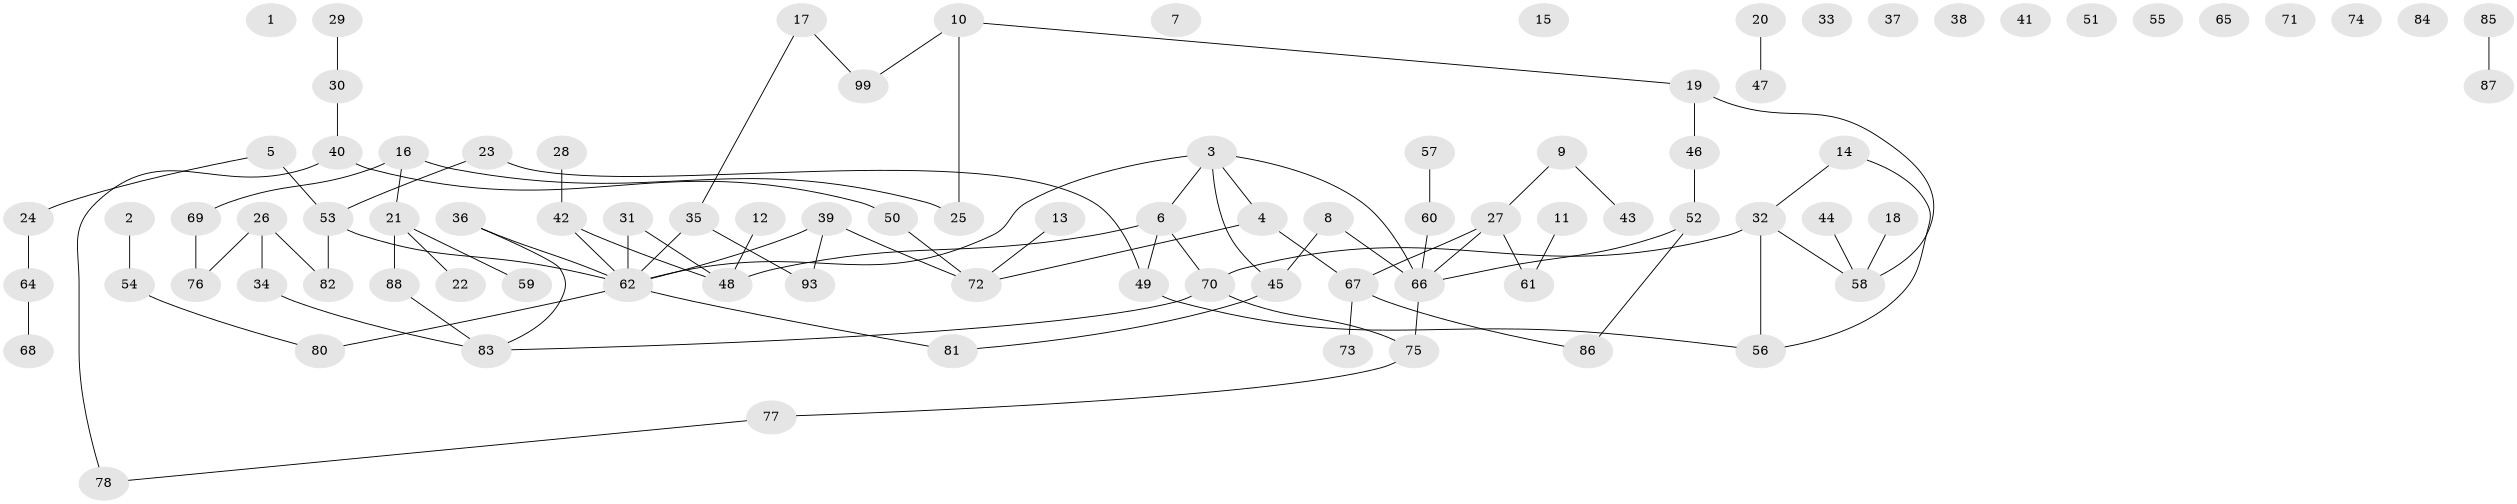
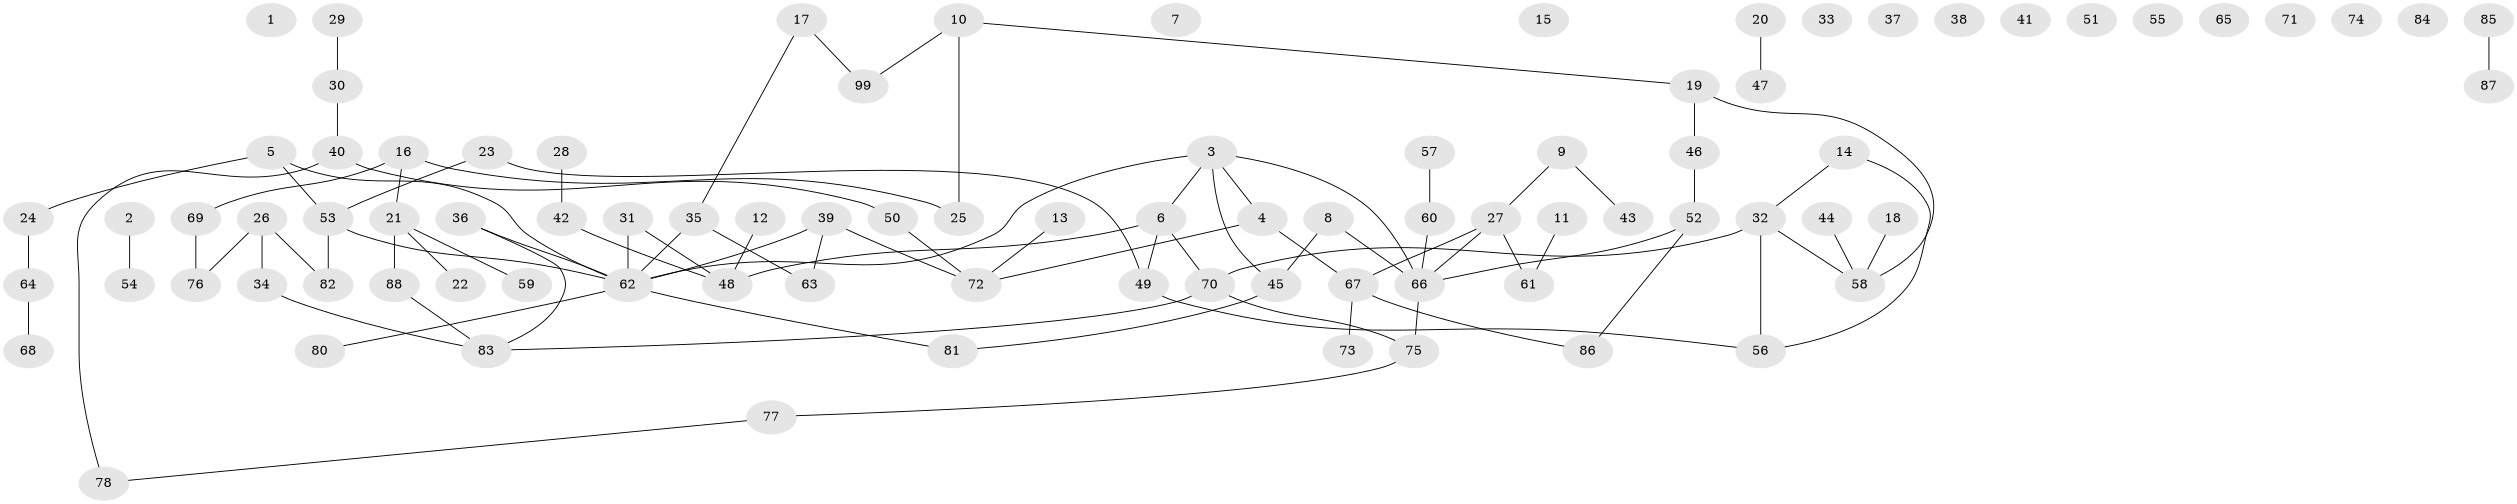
edge "42" -- "62": now "5" -- "62"
node "93": label "93" -> "63"
edge "54" -- "80": removed
